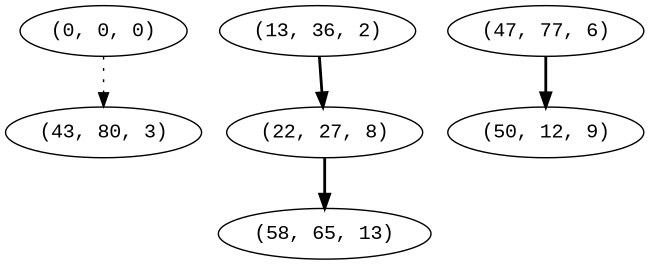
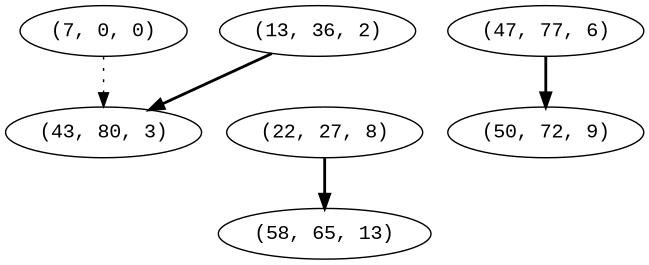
node "(0, 0, 0)": label "(0, 0, 0)" -> "(7, 0, 0)"
edge "(13, 36, 2)" -> "(22, 27, 8)": now "(13, 36, 2)" -> "(43, 80, 3)"
node "(50, 12, 9)": label "(50, 12, 9)" -> "(50, 72, 9)"
